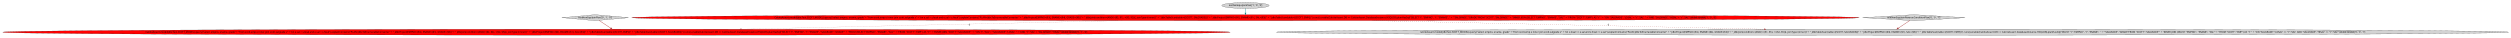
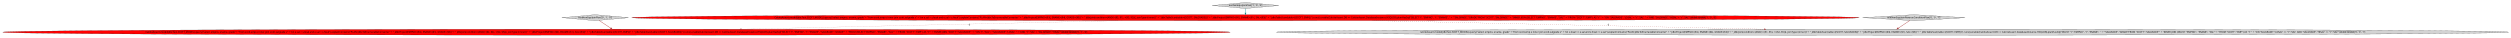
node "testNonEquiJoinPlan['1', '0', '0']": shape ellipse -> diamond
